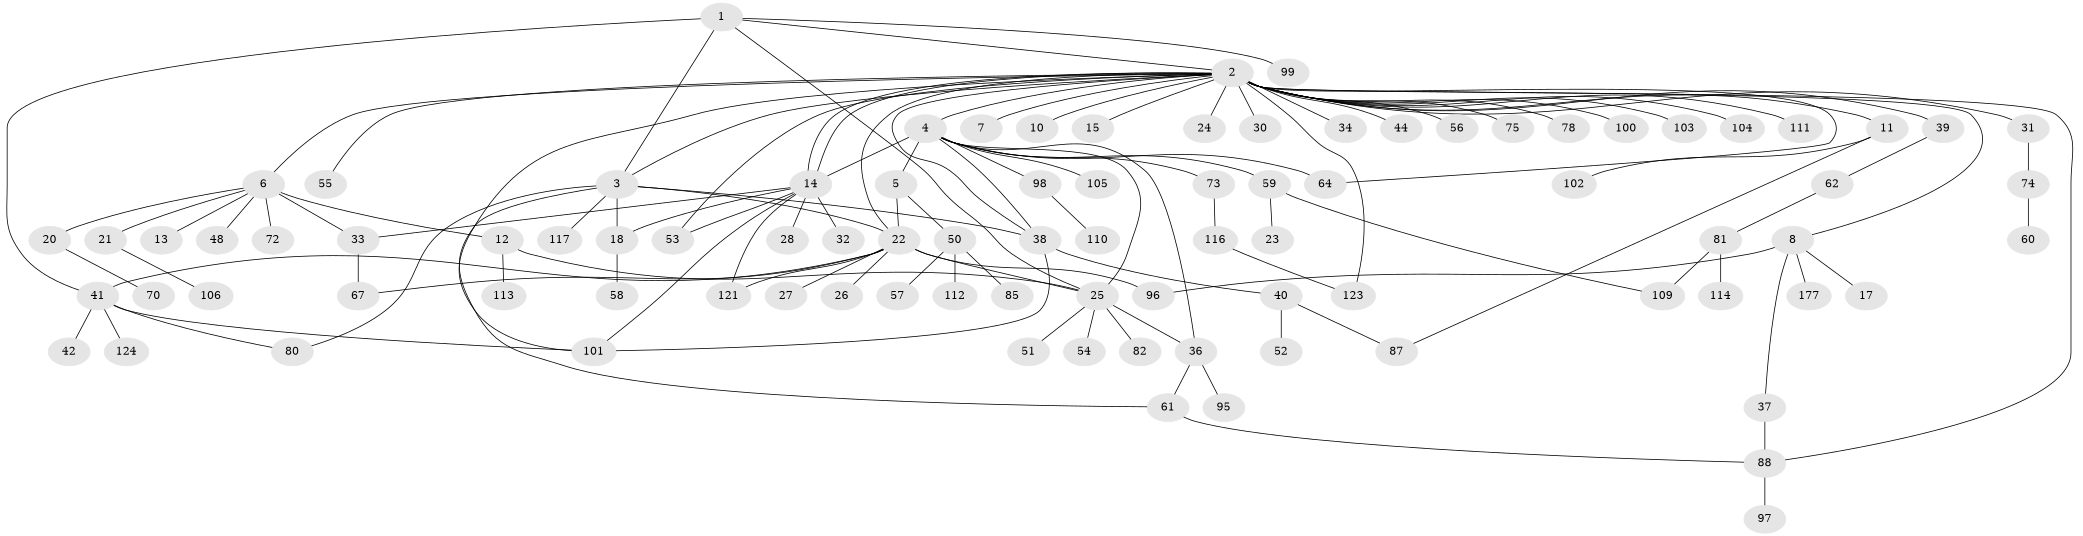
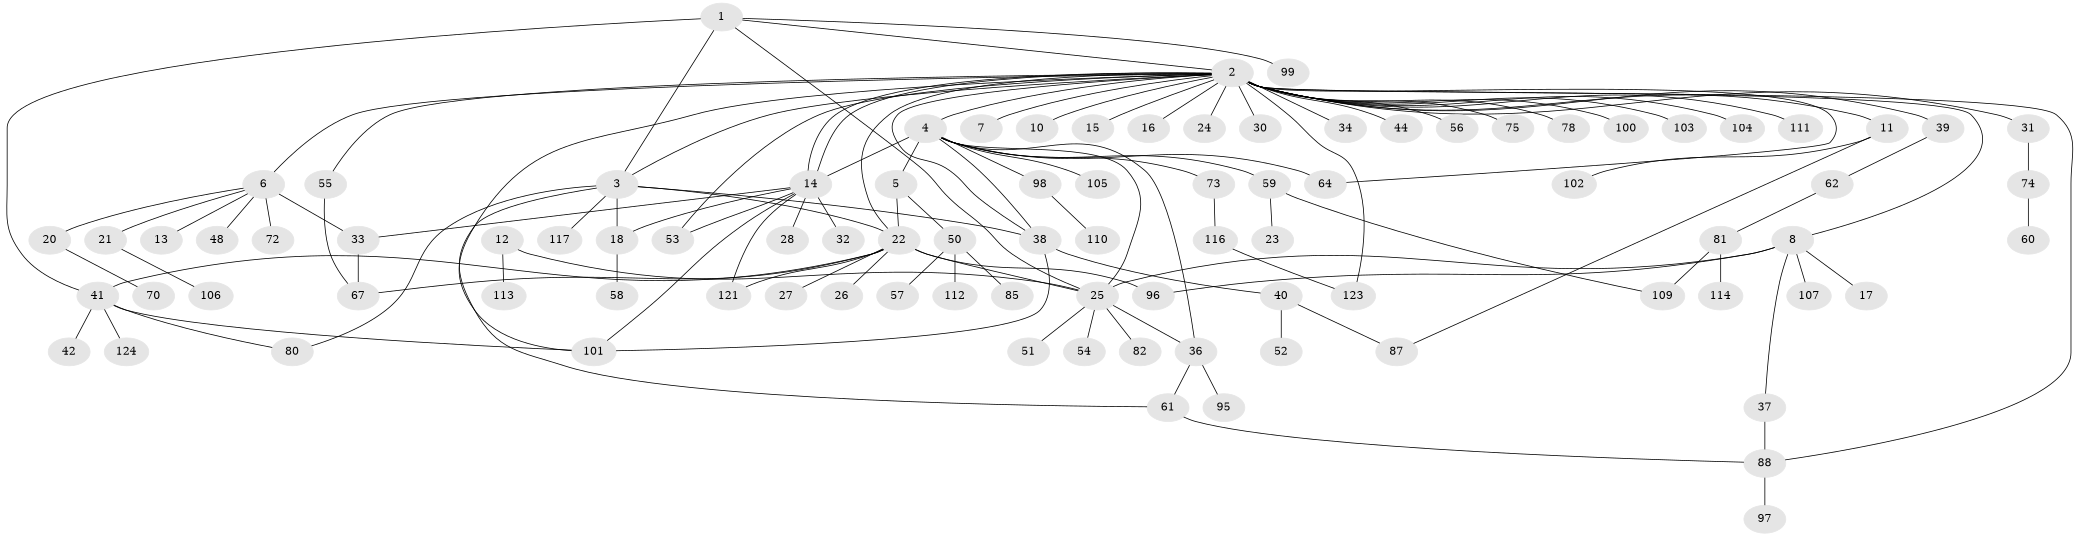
node "16": added
edge "6" -- "12": removed
edge "55" -- "67": added
edge "8" -- "25": added
node "177": label "177" -> "107"
